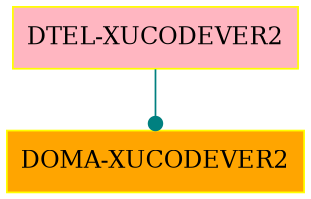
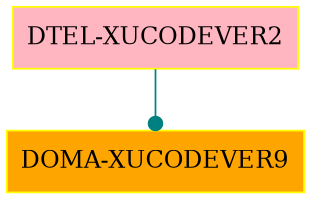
node "DOMA-XUCODEVER2": label "DOMA-XUCODEVER2" -> "DOMA-XUCODEVER9"
